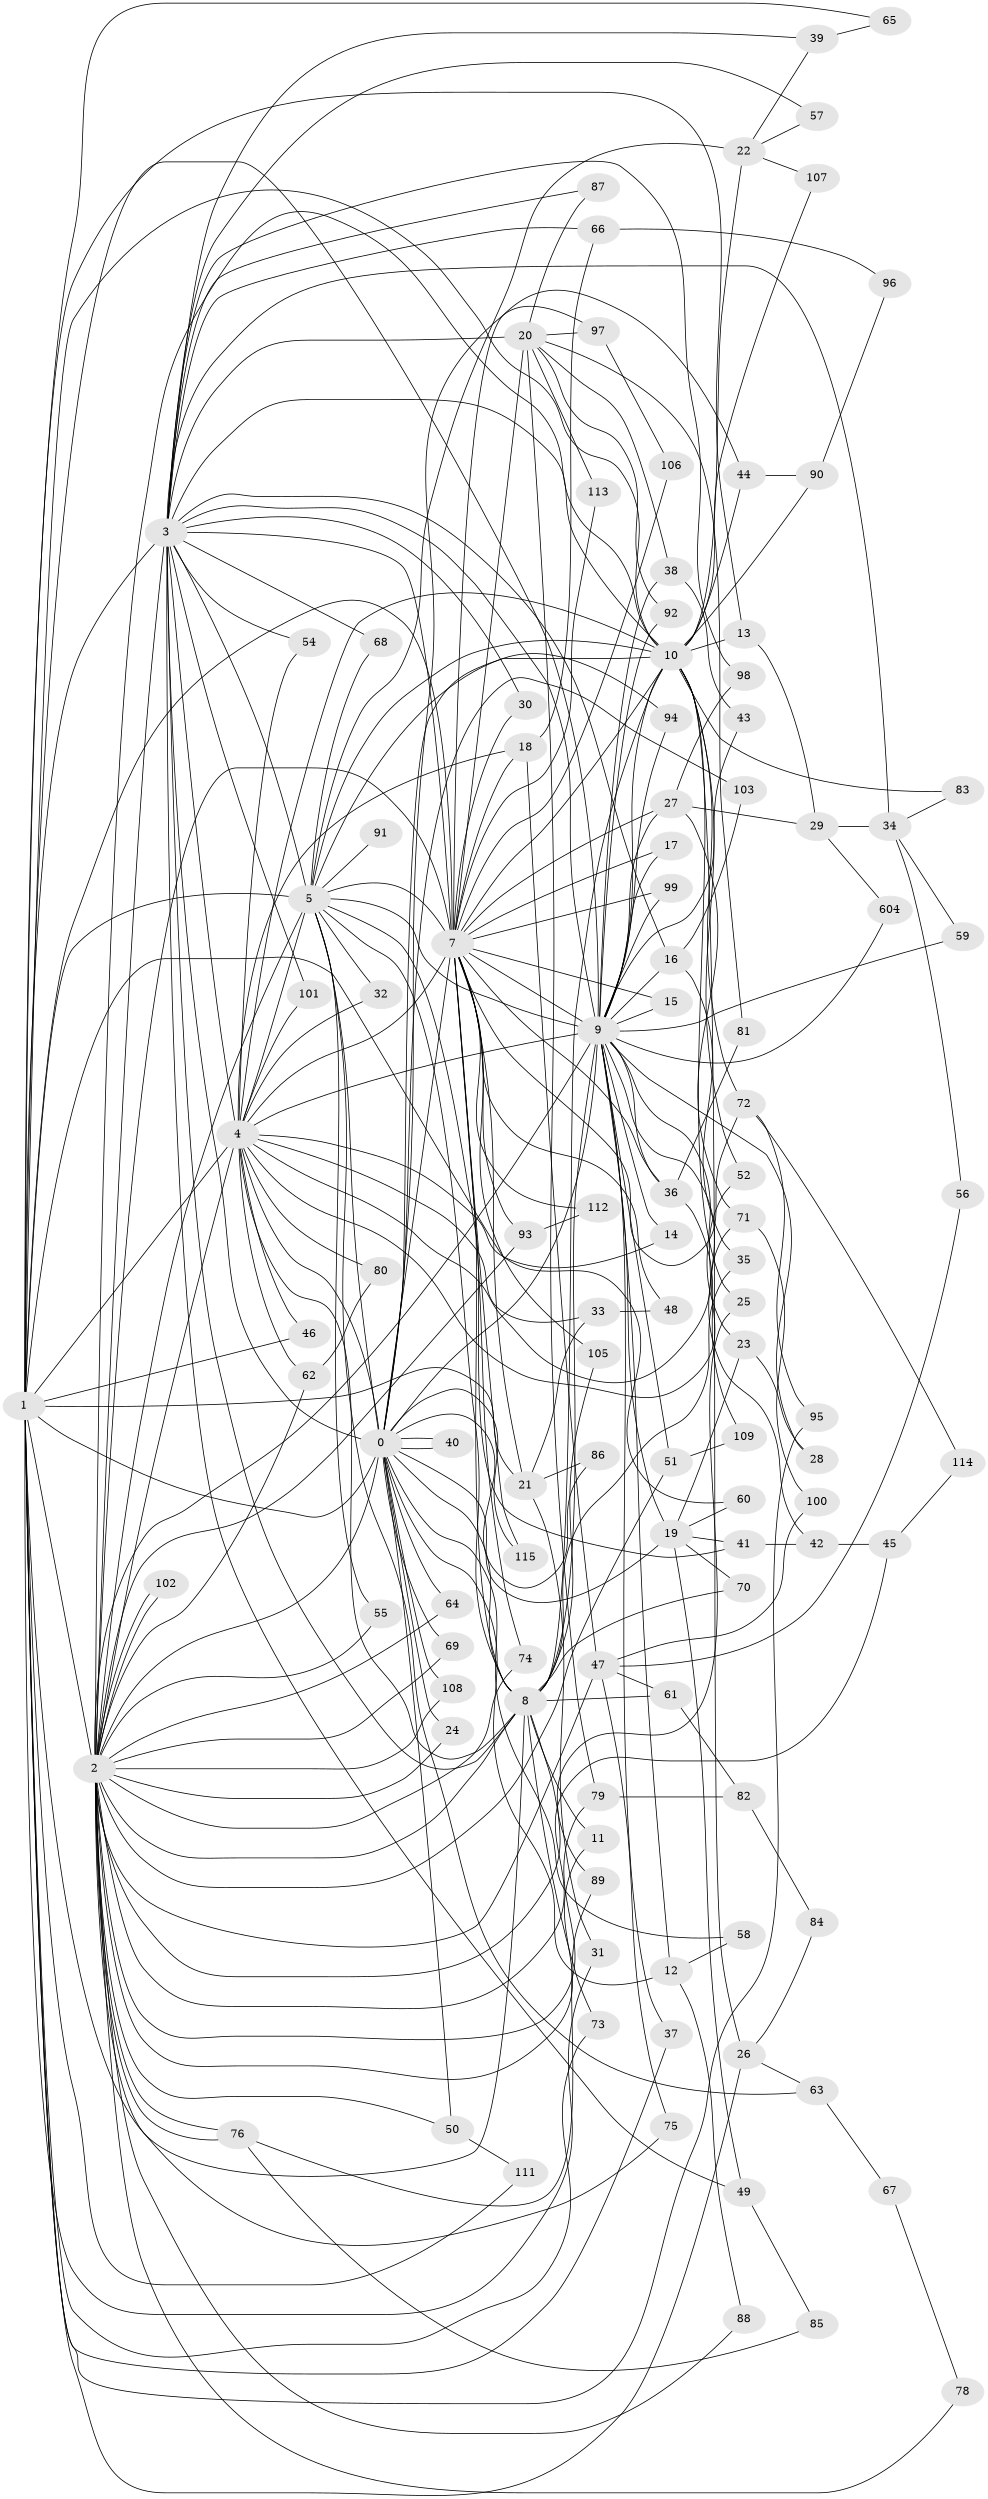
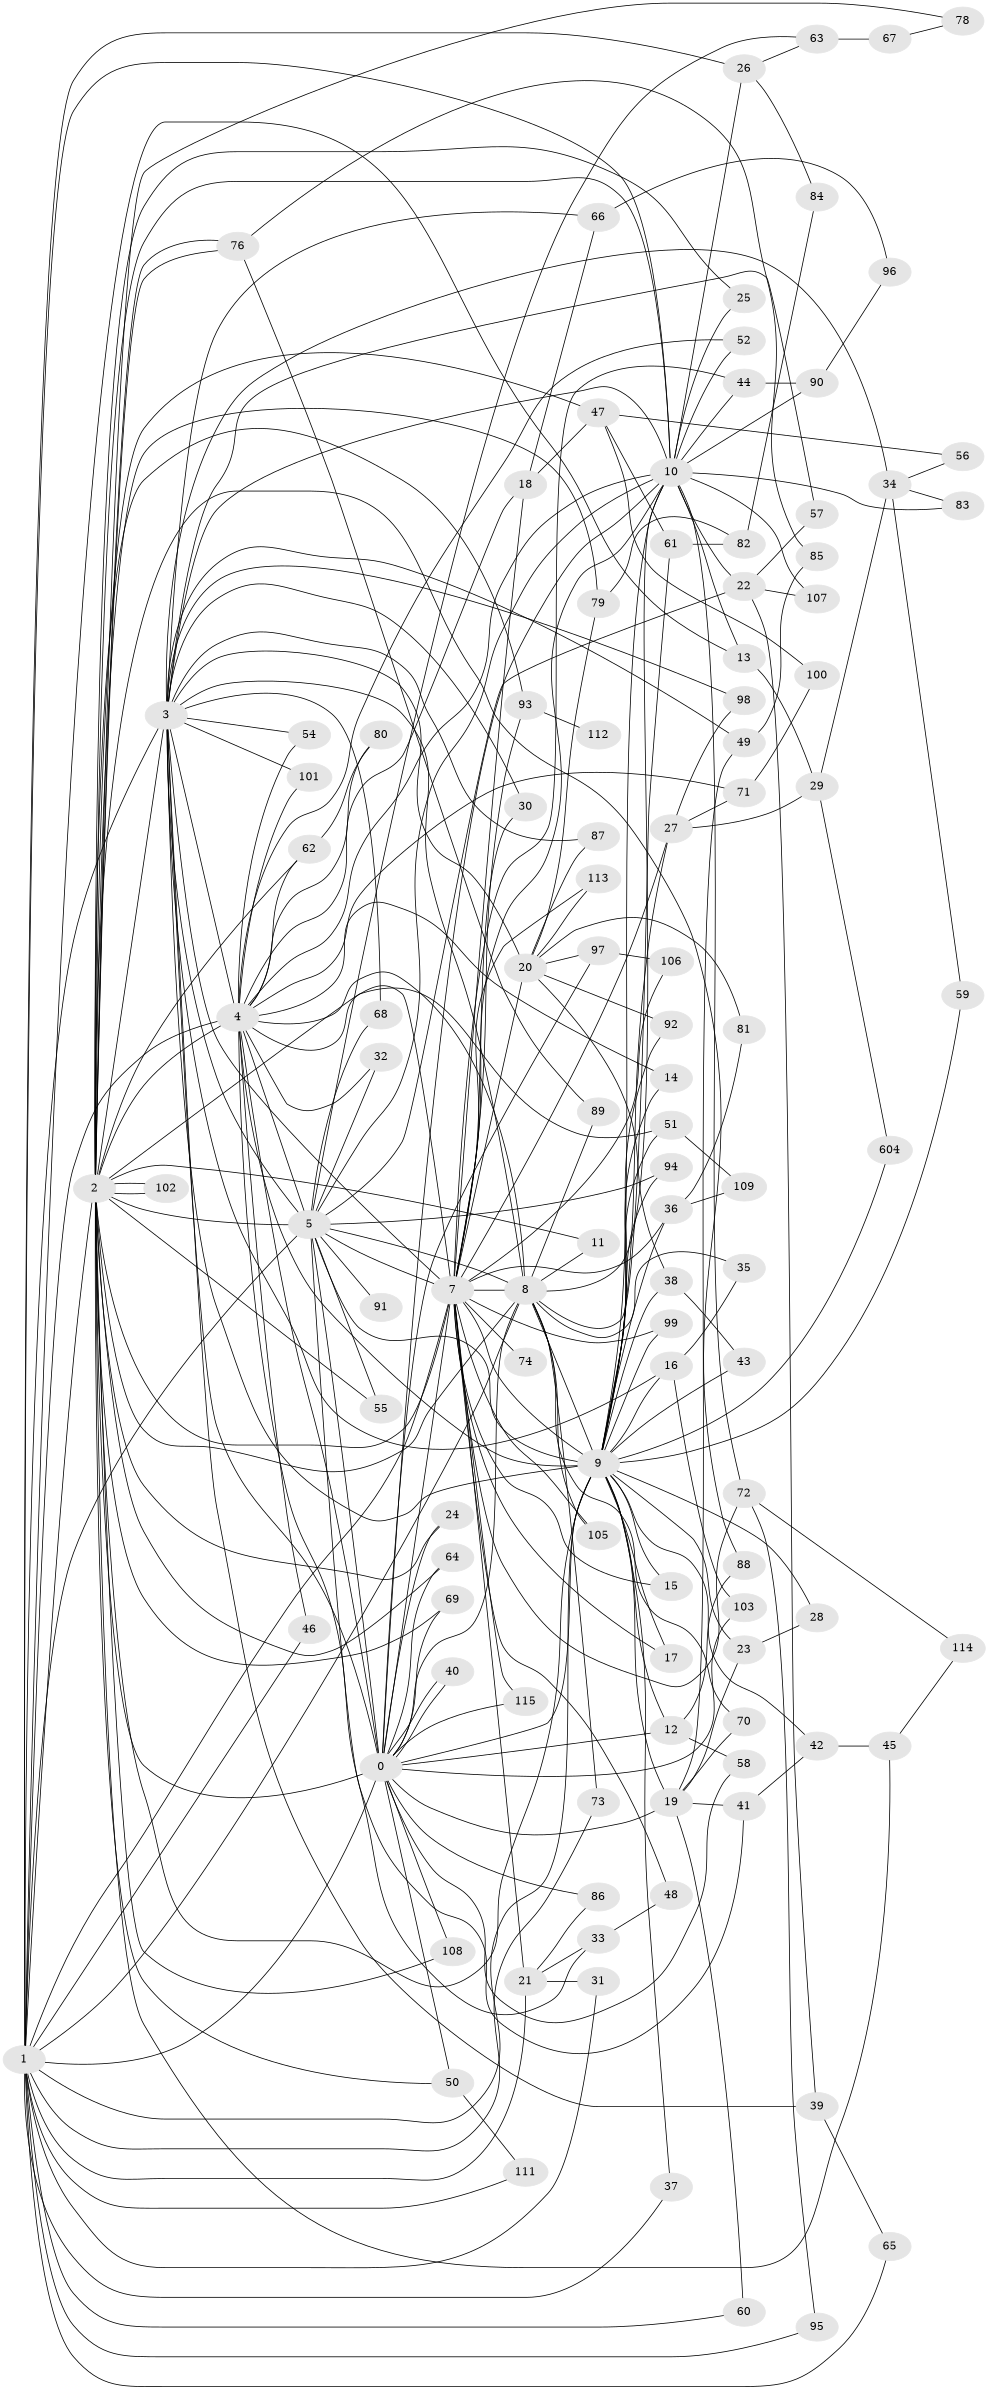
edge "7" -- "112": removed
edge "74" -- "2": removed
node "75": removed
